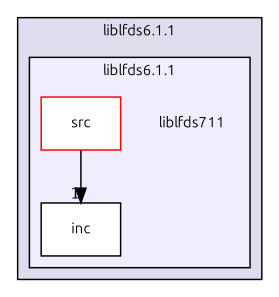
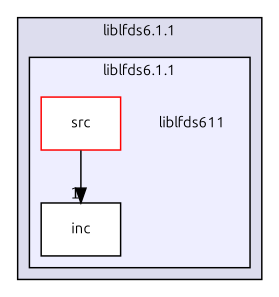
node "liblfds711": label "liblfds711" -> "liblfds611"
